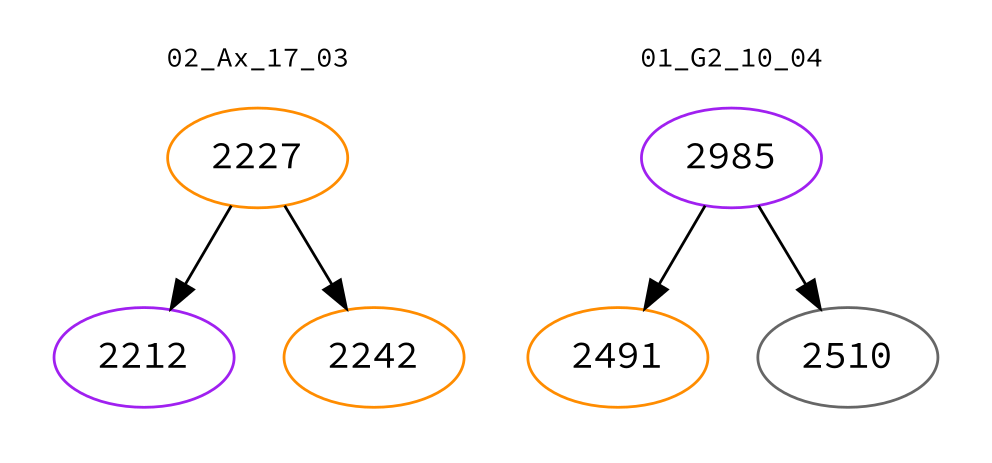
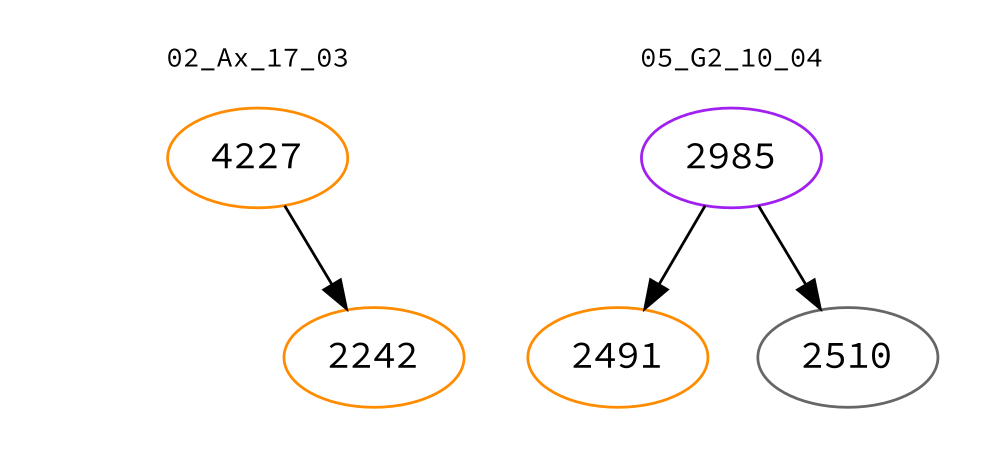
cluster "01_G2_10_04": label "01_G2_10_04" -> "05_G2_10_04"
node "2227": label "2227" -> "4227"
node "2212": removed
